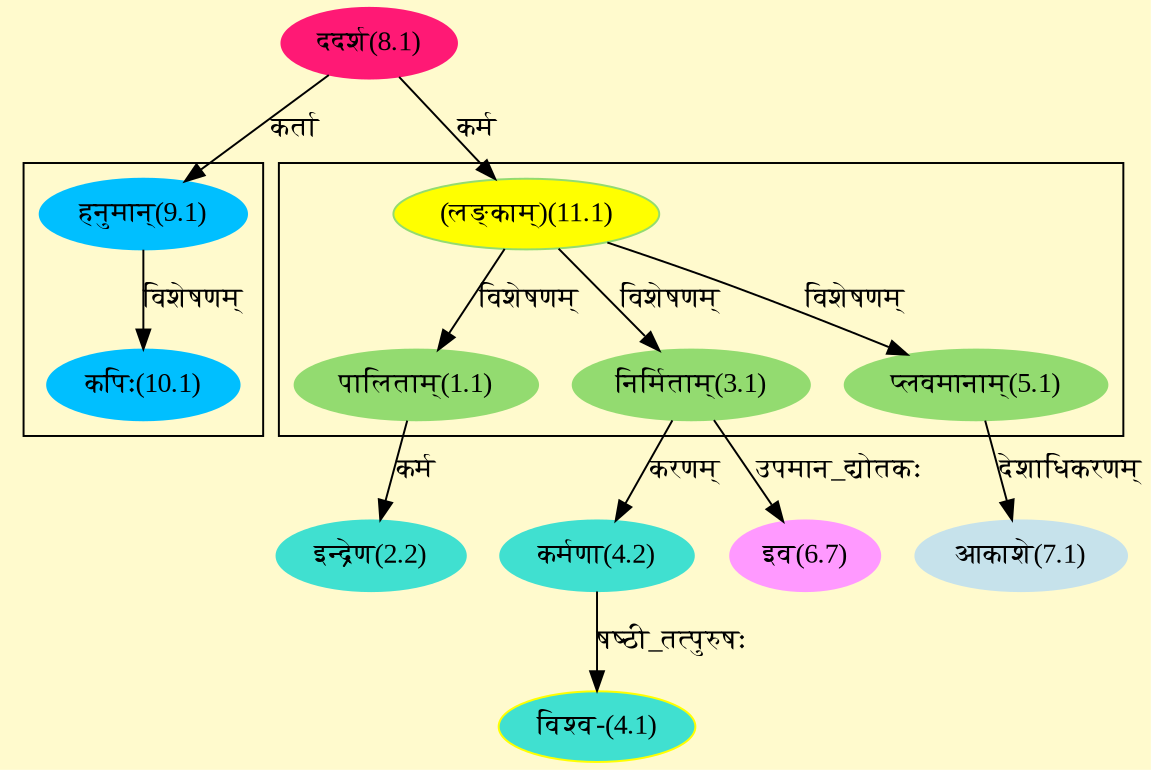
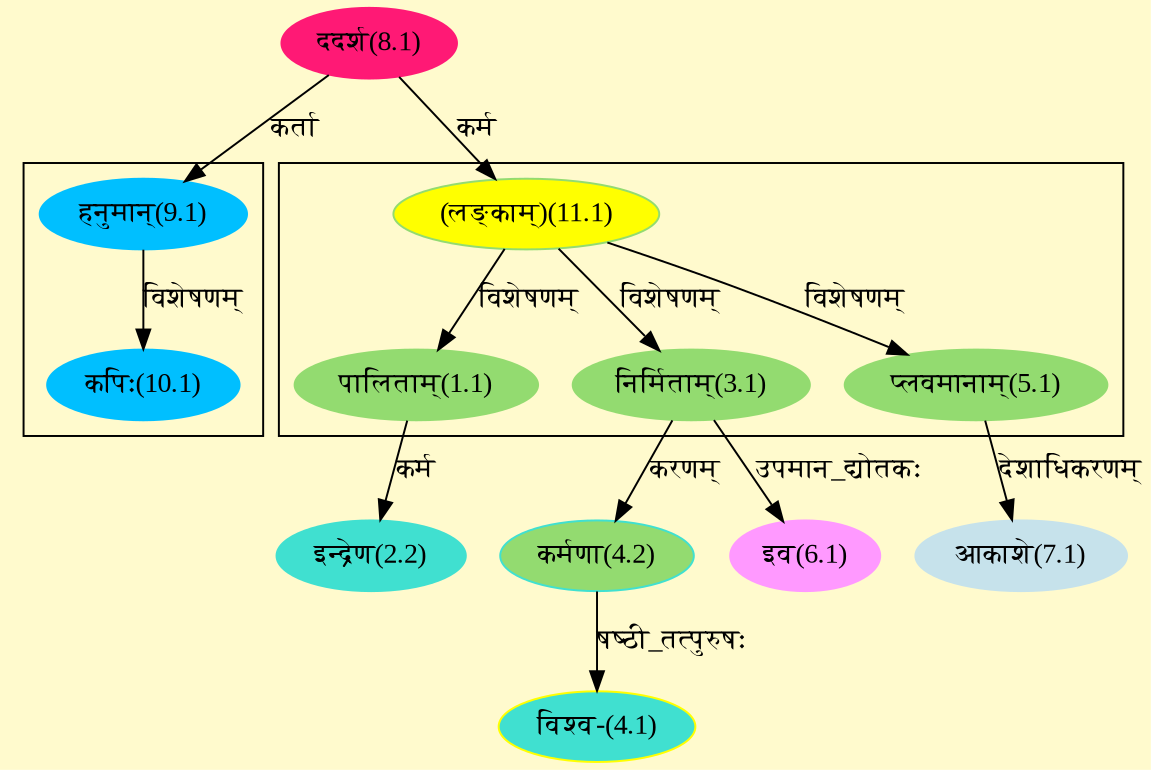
node "कर्मणा(4.2)": fillcolor #40e0d0 -> #93db70
node "इव(6.7)": label "इव(6.7)" -> "इव(6.1)"
